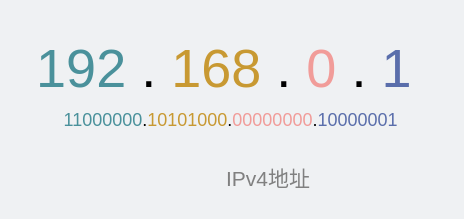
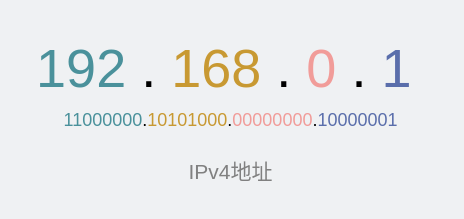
node "IPv4地址": moved (268, 179) -> (231, 172)
